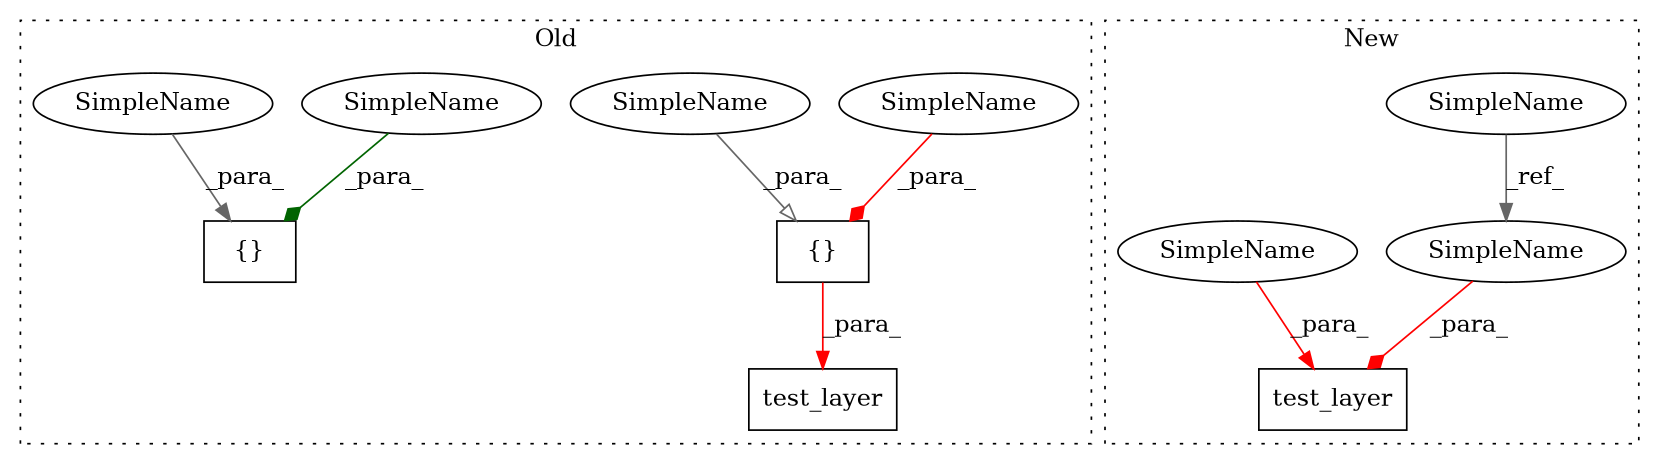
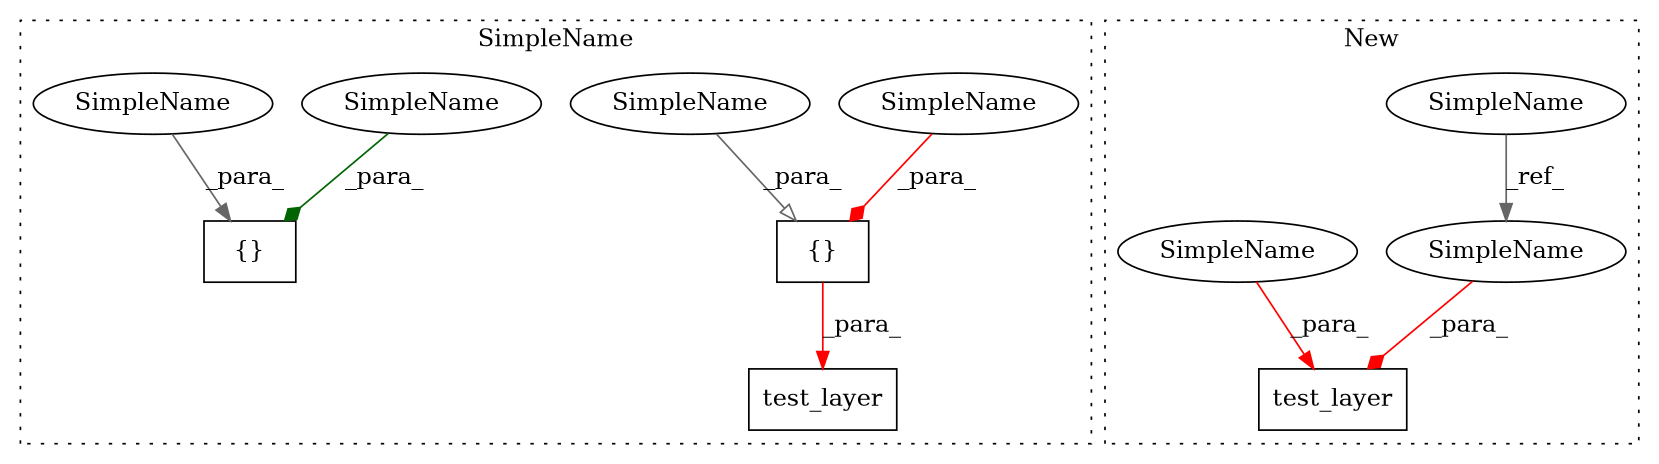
cluster "Old": label "Old" -> "SimpleName"
